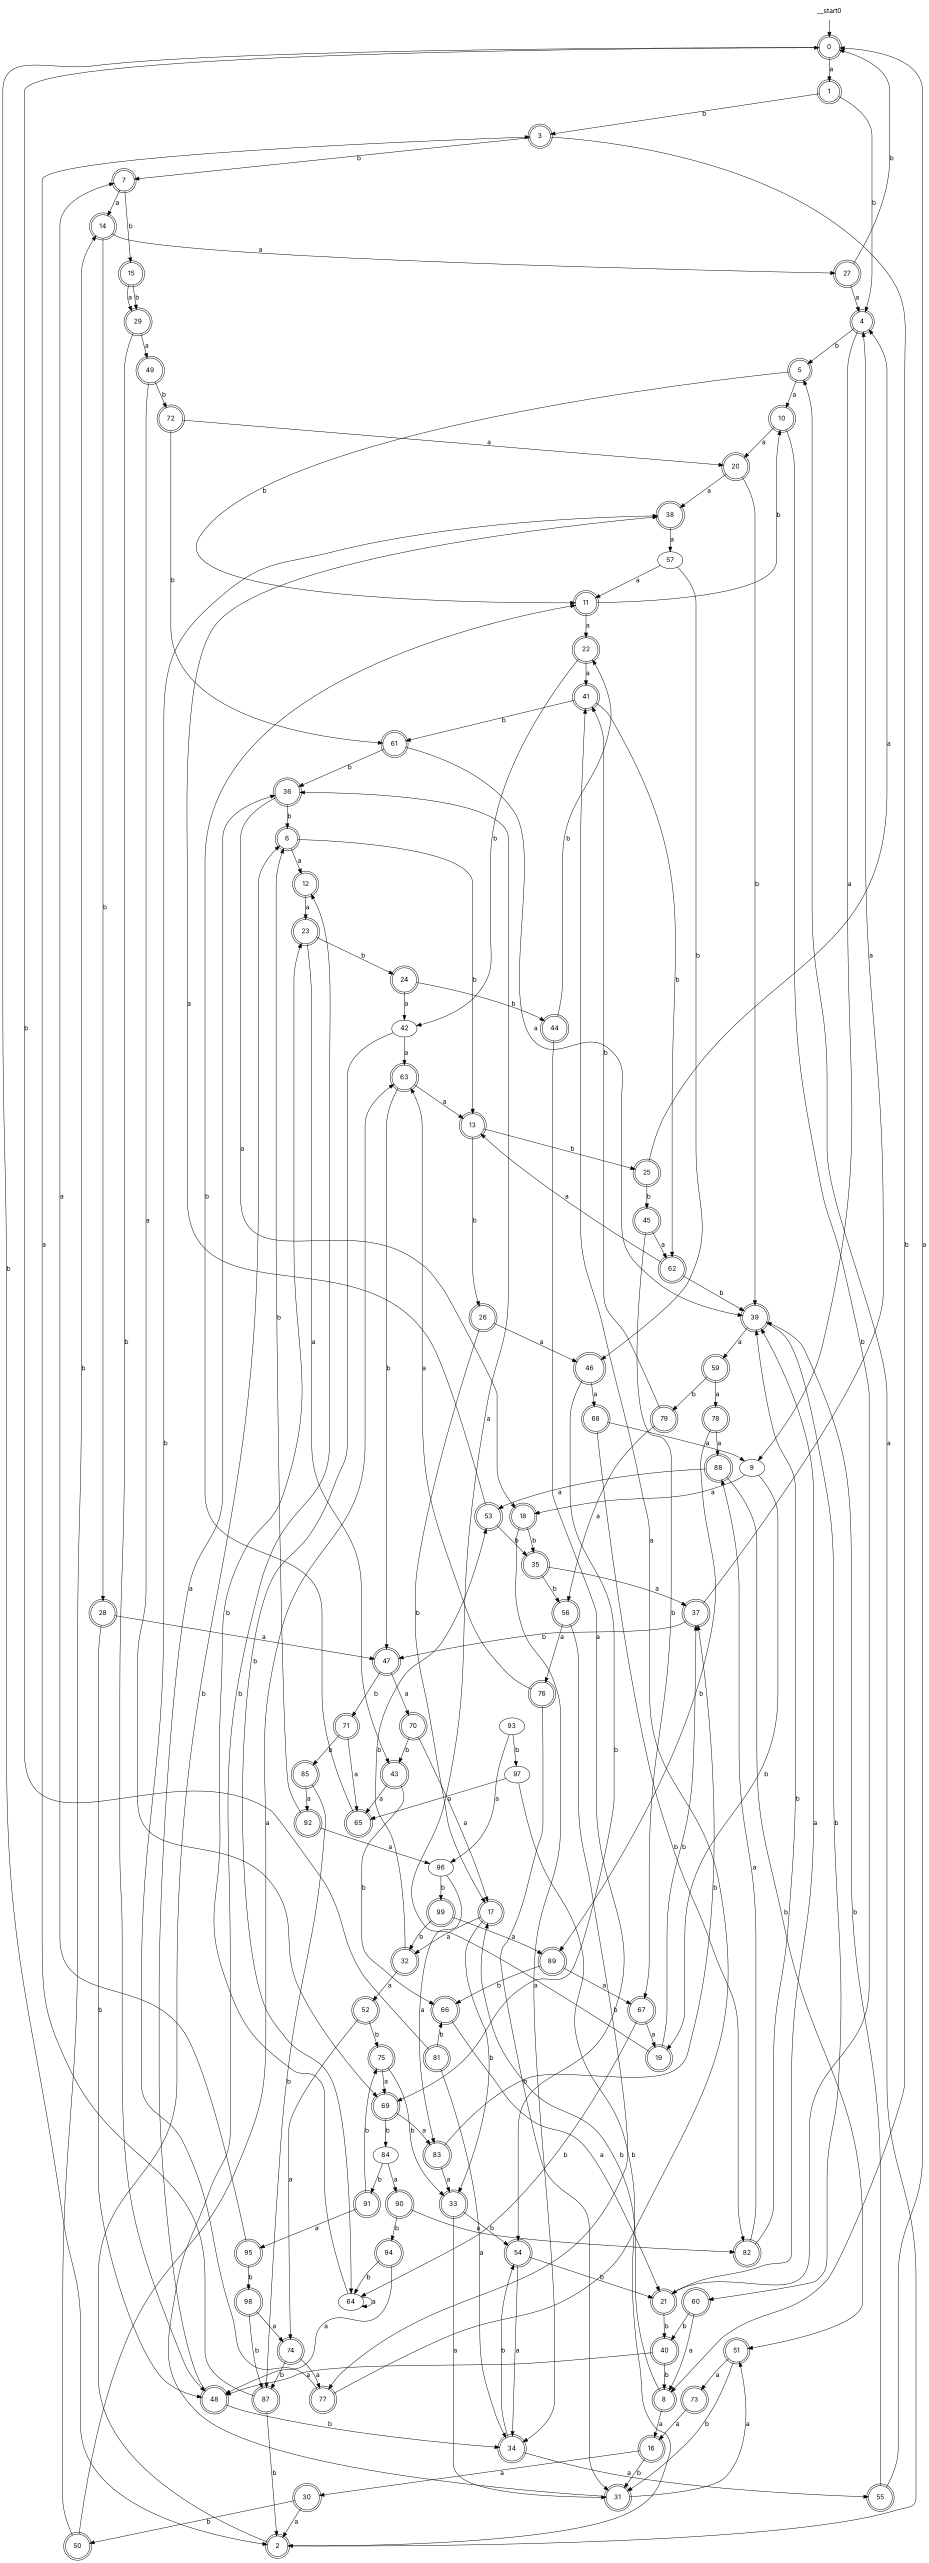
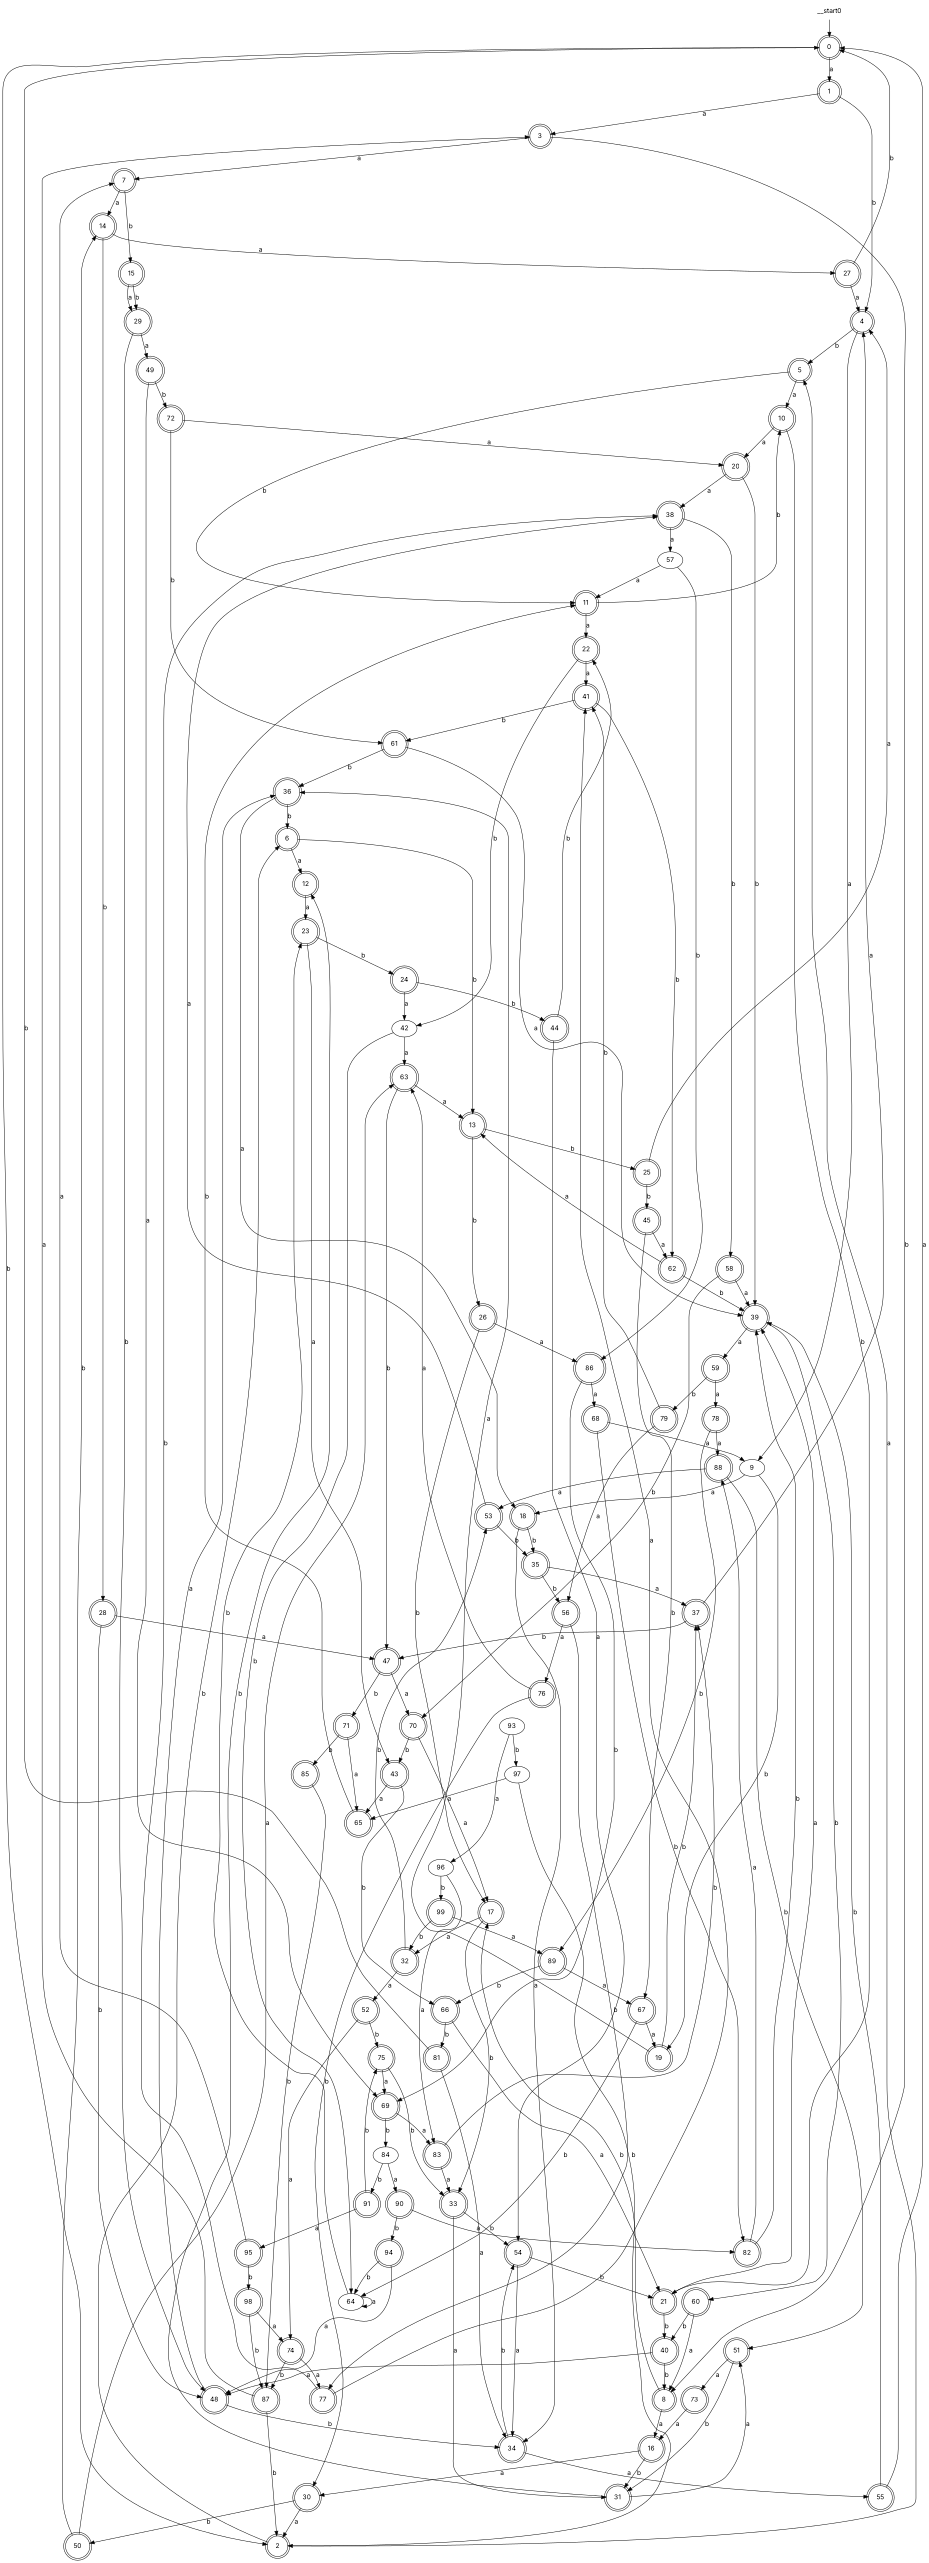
edge "1" -> "3": label "b" -> "a"
edge "3" -> "7": label "b" -> "a"
node "58": added
node "46": label "46" -> "86"
node "92": removed
edge "81" -> "66": reversed
edge "76" -> "31": now "76" -> "30"
